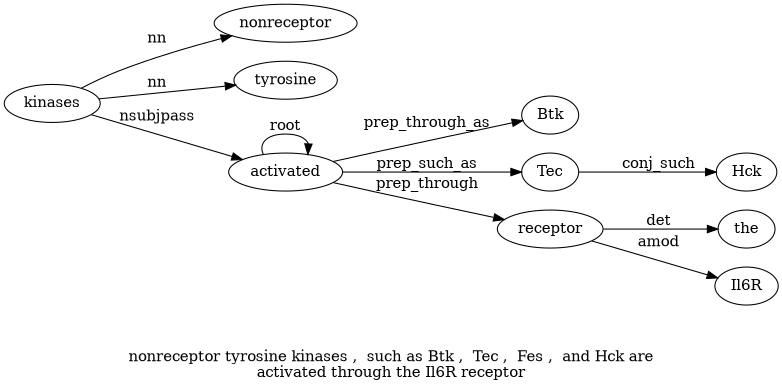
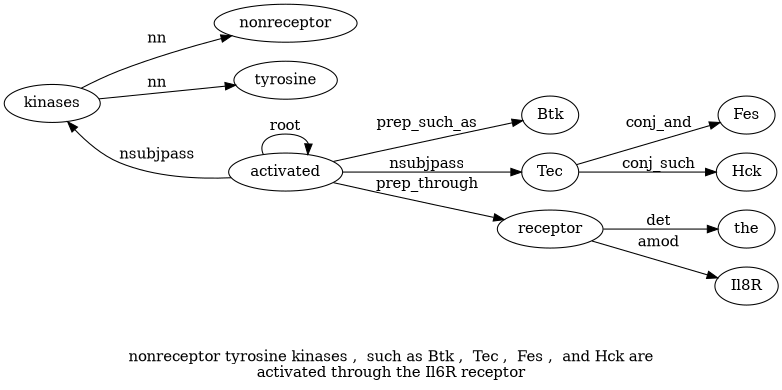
node "Fes": added
edge "activated" -> "Btk": label "prep_through_as" -> "prep_such_as"
edge "kinases" -> "activated": reversed
edge "activated" -> "Tec": label "prep_such_as" -> "nsubjpass"
node "Il6R": label "Il6R" -> "Il8R"
